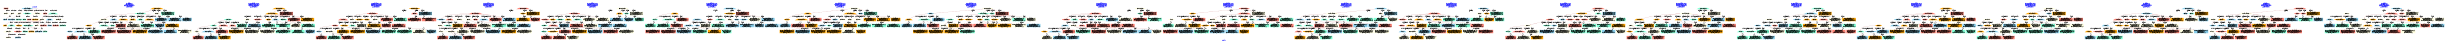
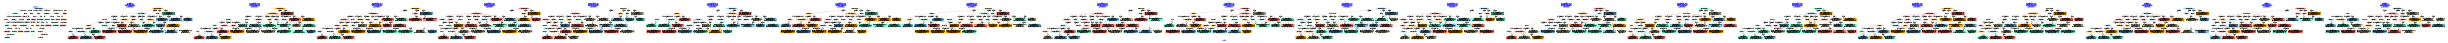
edge "Object Rights" -> "E30_Right1": reversed
node "Appellation Appellation": label "Appellation Appellation" -> "Artist Appellation"
